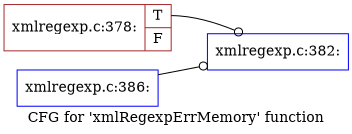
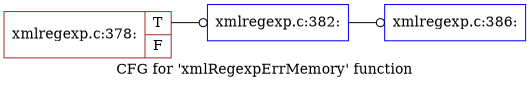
edge "xmlregexp.c:386:" -> "xmlregexp.c:382:": reversed
